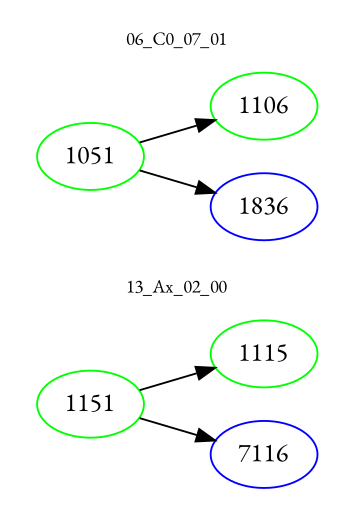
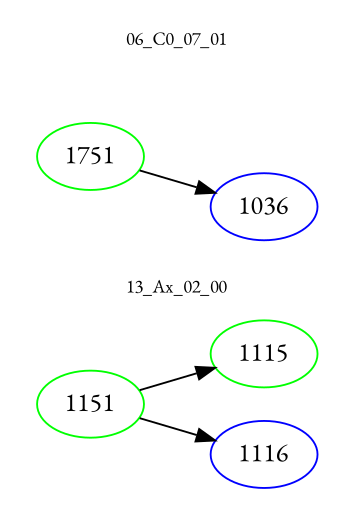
node "1106": removed
node "1051": label "1051" -> "1751"
node "1836": label "1836" -> "1036"
node "7116": label "7116" -> "1116"
